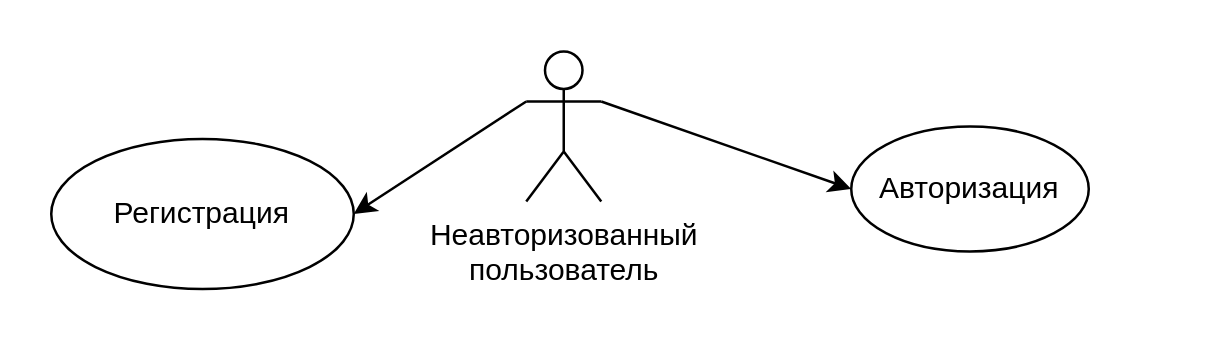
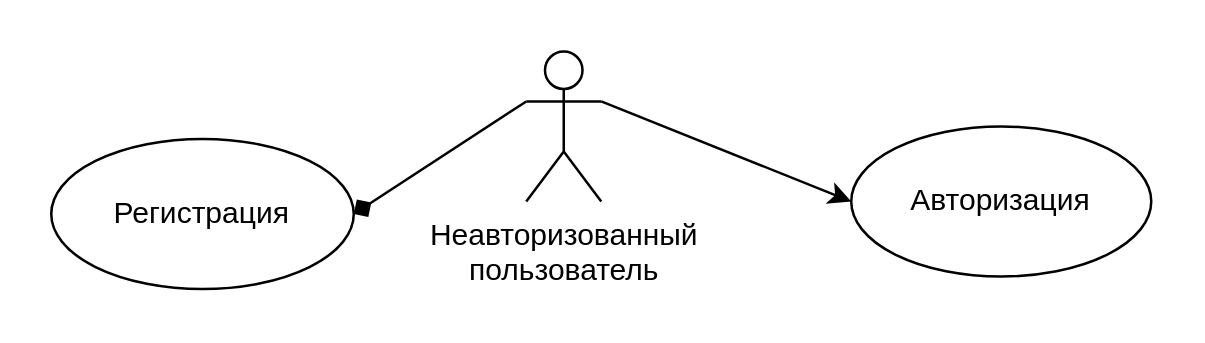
node "Авторизация": size 238x125 -> 300x150
edge "Неавторизованный пользователь" -> "Регистрация": arrowhead classic -> diamond
